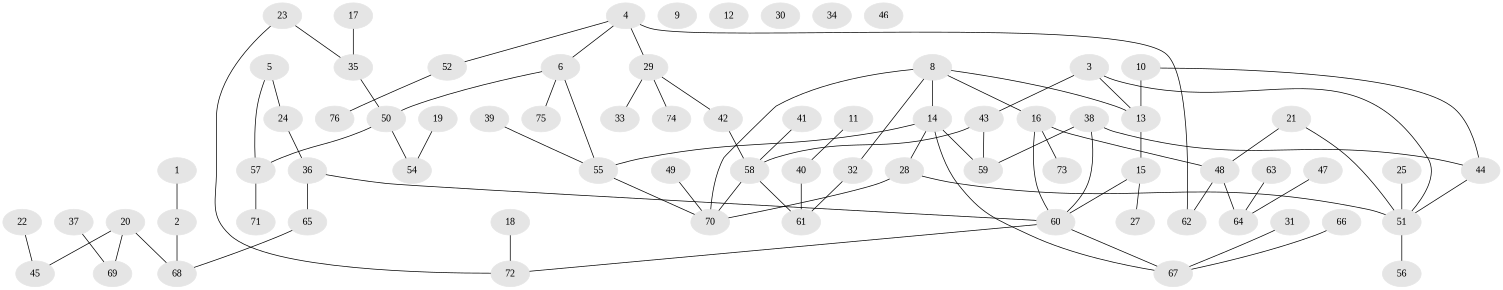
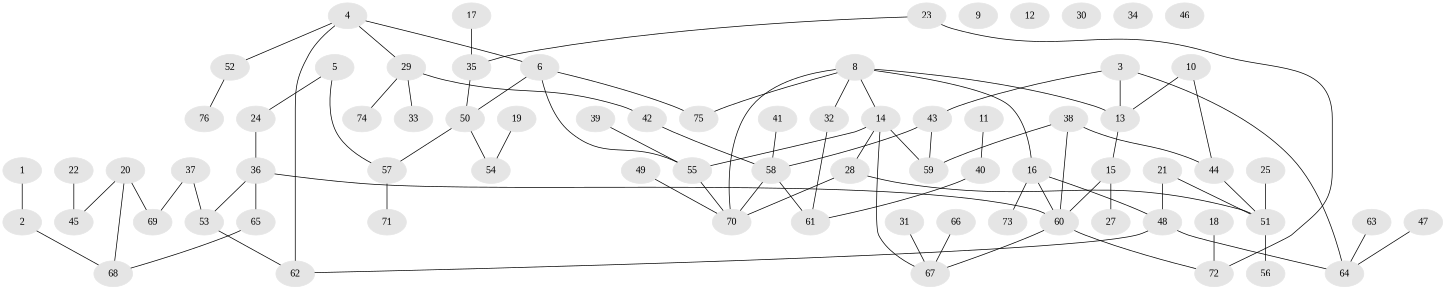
edge "8" -- "75": added
edge "3" -- "51": now "3" -- "64"
node "53": added
